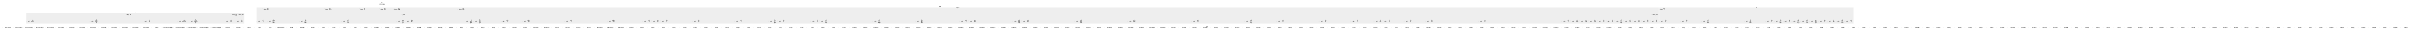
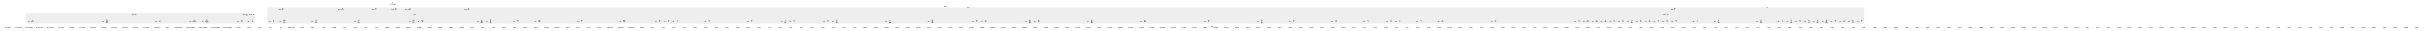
node "x11-drivers/nvidia-drivers-390.87": added
